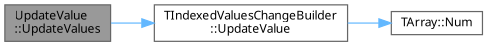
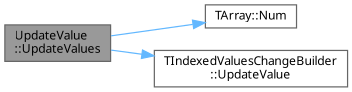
edge "TIndexedValuesChangeBuilder ::UpdateValue" -> "TArray::Num": now "UpdateValue ::UpdateValues" -> "TArray::Num"
